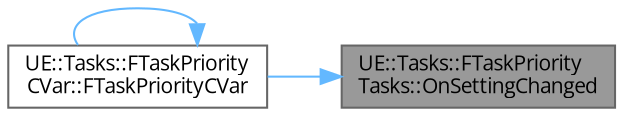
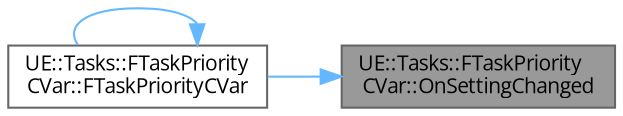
node "UE::Tasks::FTaskPriority Tasks::OnSettingChanged": label "UE::Tasks::FTaskPriority Tasks::OnSettingChanged" -> "UE::Tasks::FTaskPriority CVar::OnSettingChanged"
